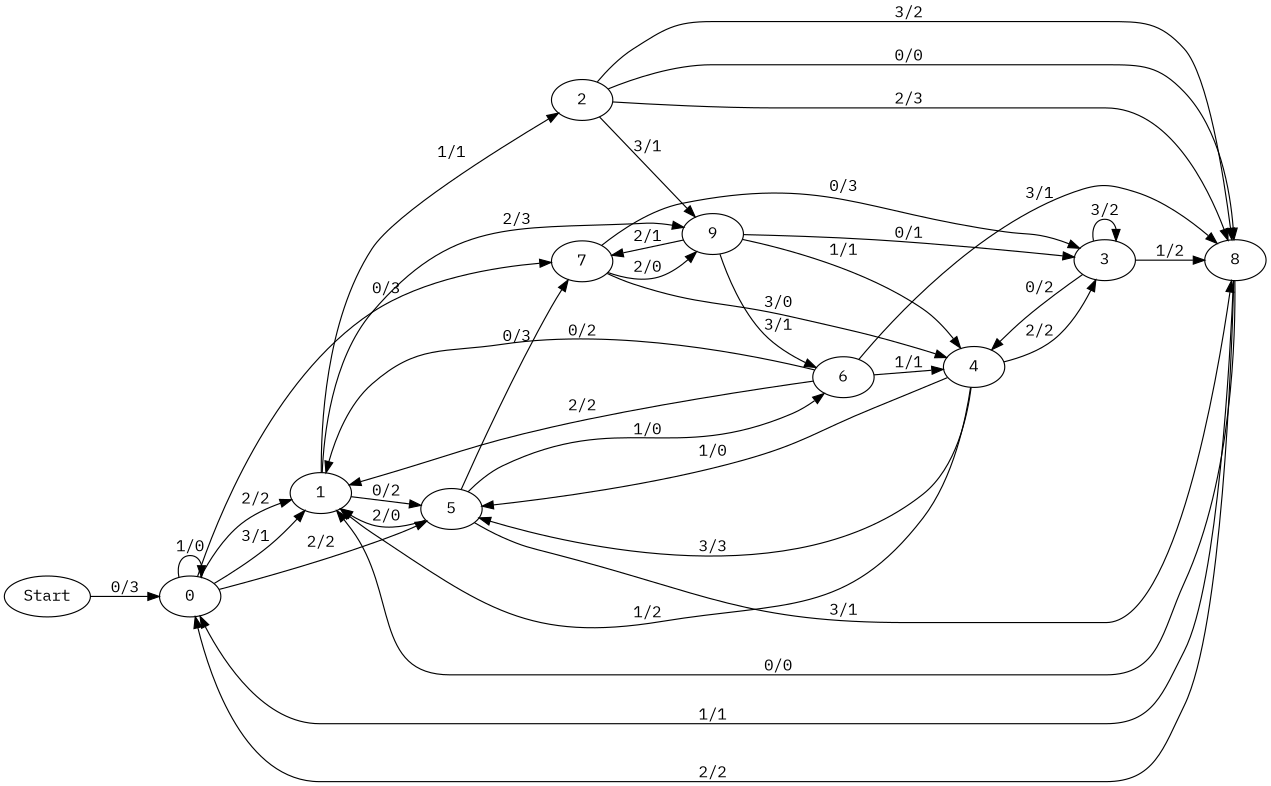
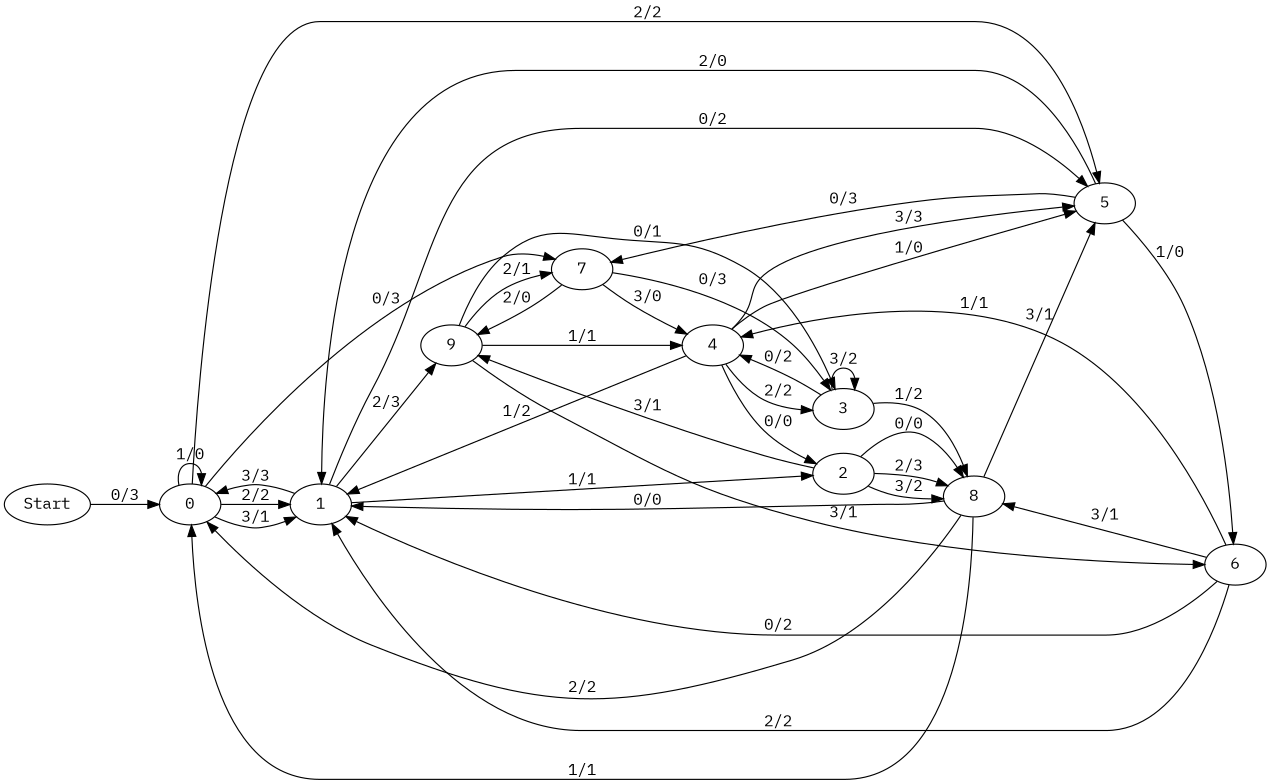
edge "4" -> "2": added, label "0/0"
edge "1" -> "0": added, label "3/3"
edge "5" -> "8": reversed
